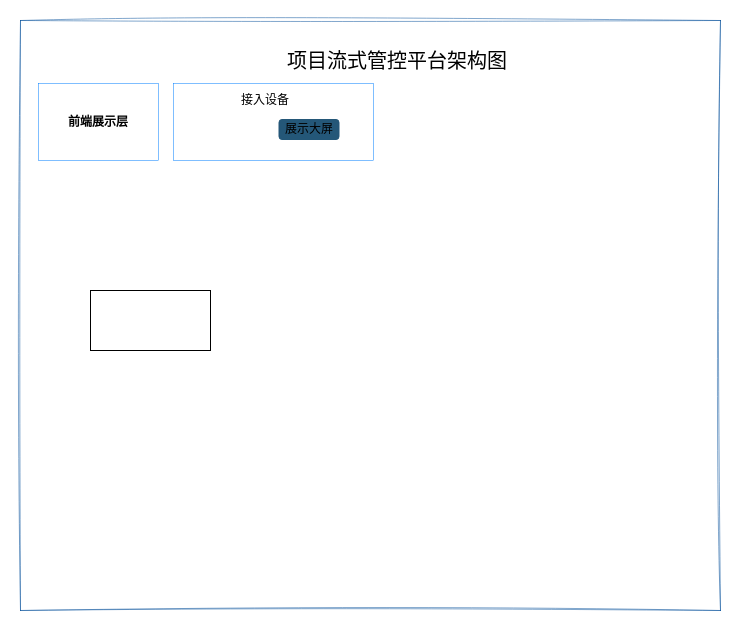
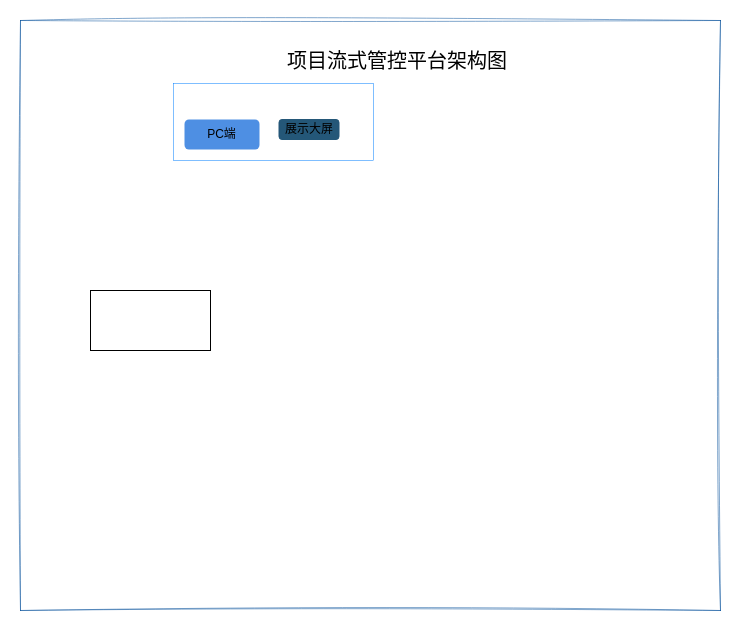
node "接入设备": removed
node "前端展示层": removed
node "PC端": added
